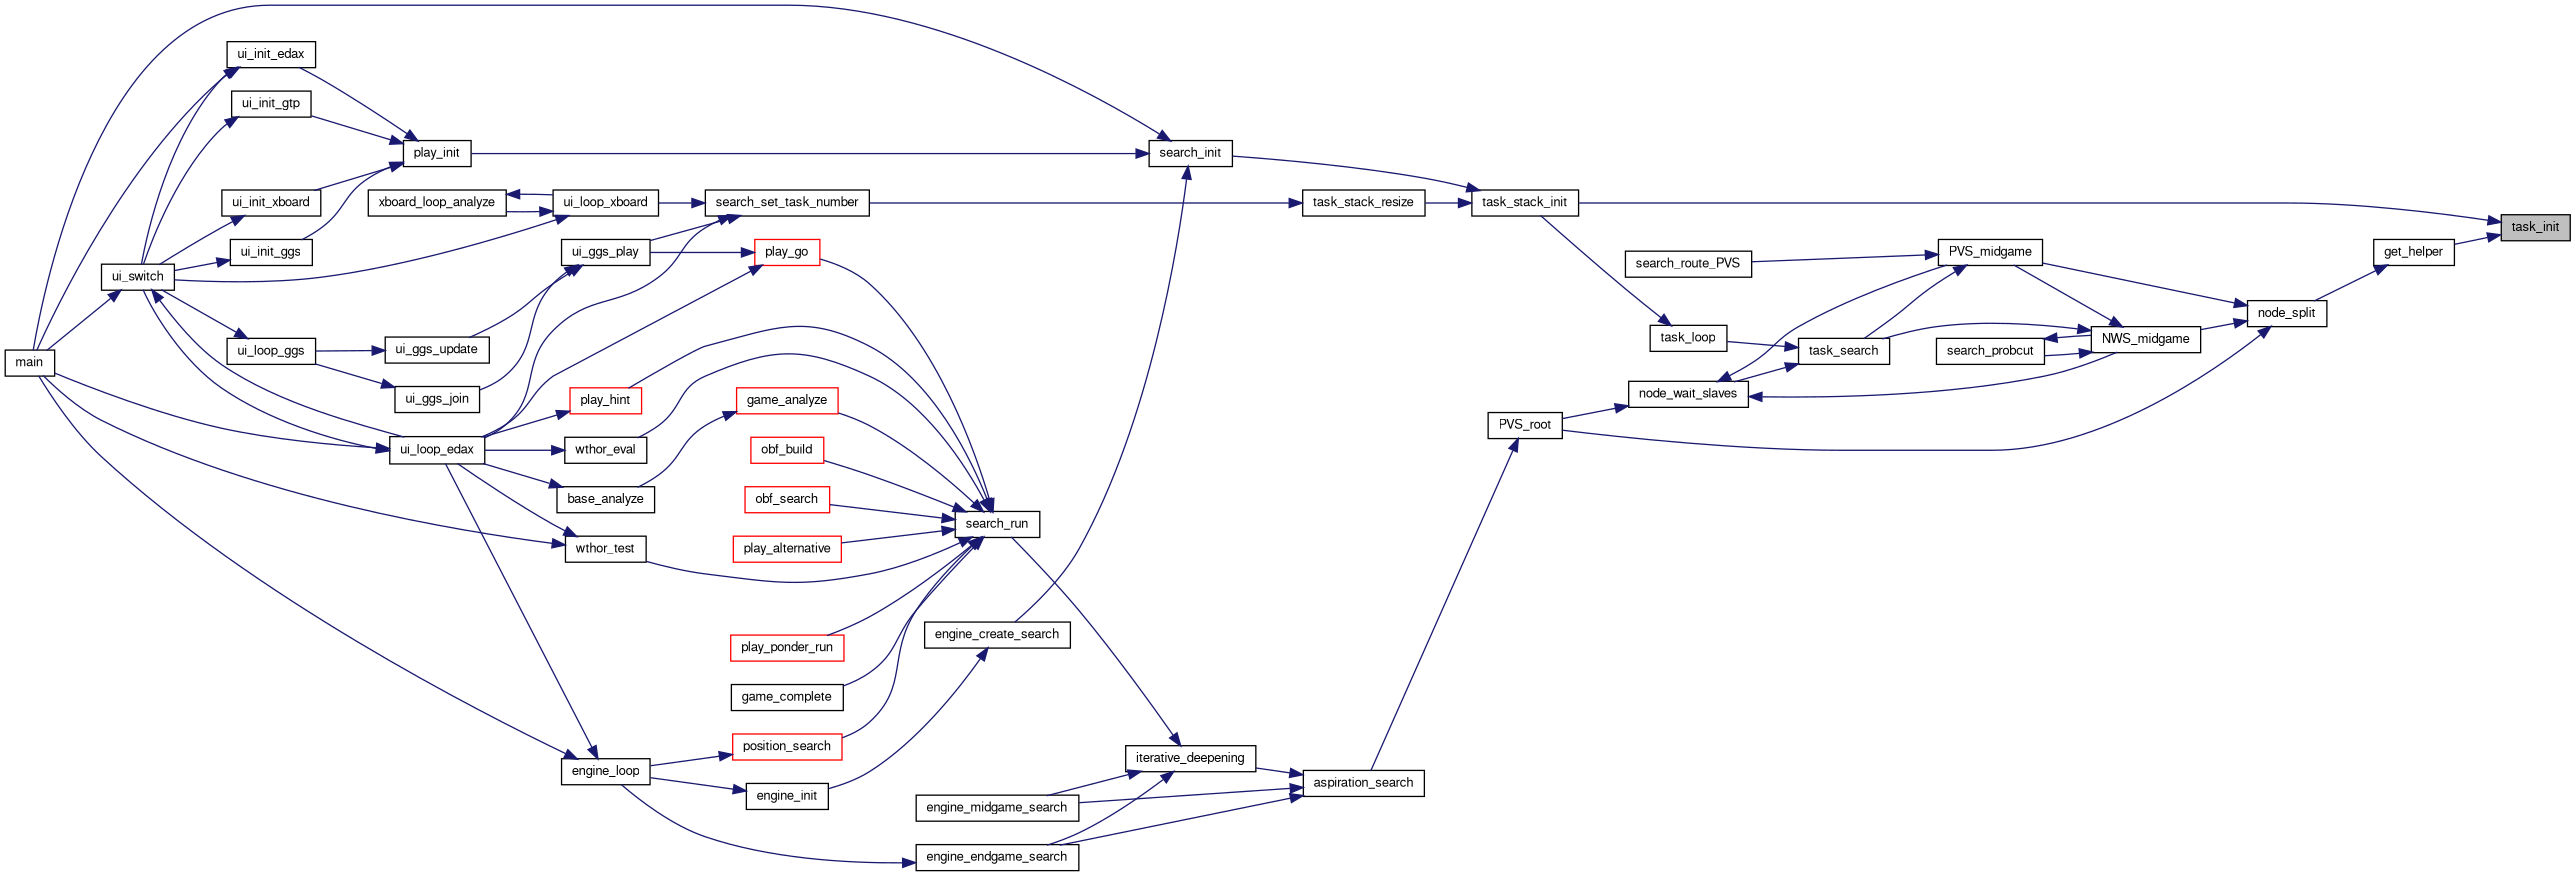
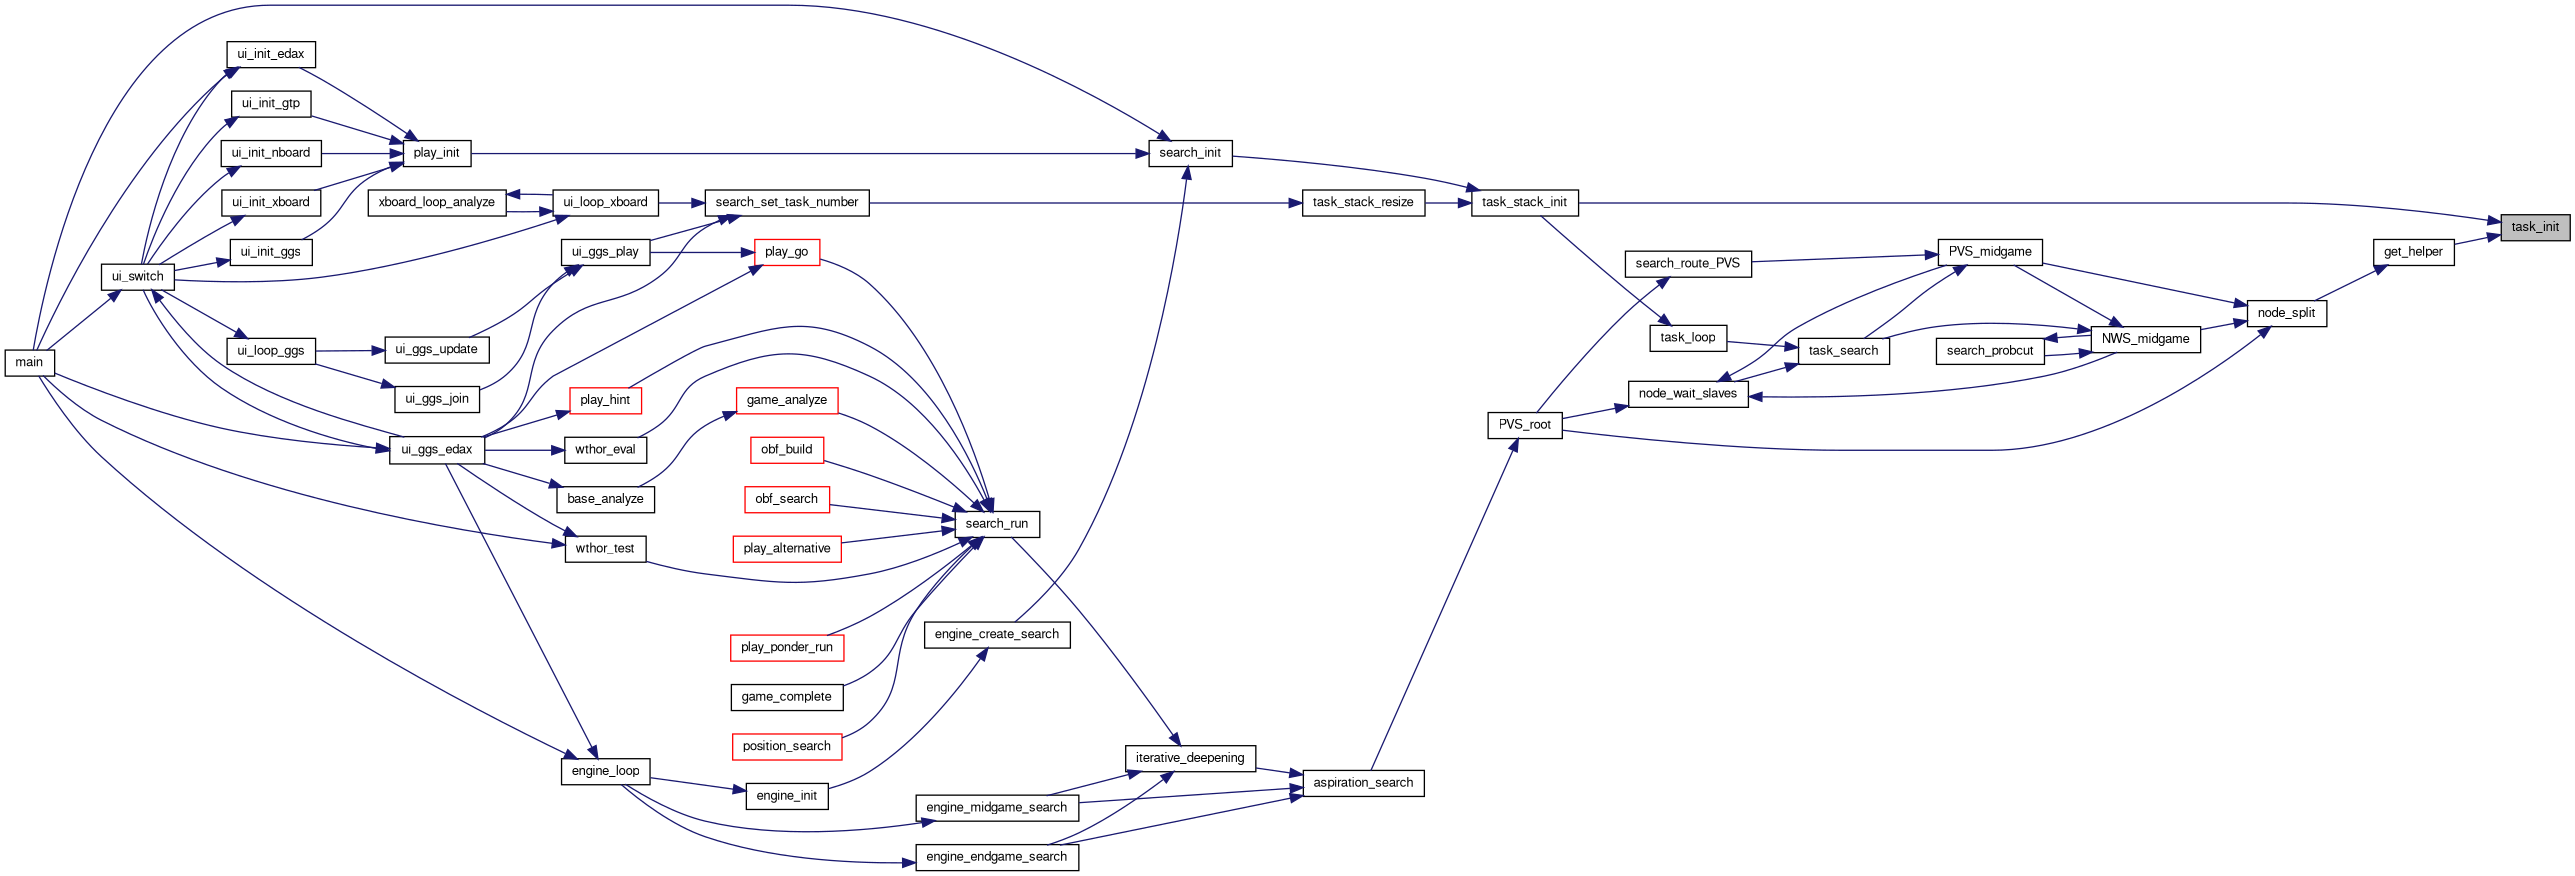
node "ui_init_nboard": added
edge "PVS_root" -> "search_route_PVS": added
node "ui_loop_edax": label "ui_loop_edax" -> "ui_ggs_edax"
edge "engine_loop" -> "position_search": now "engine_loop" -> "engine_midgame_search"
